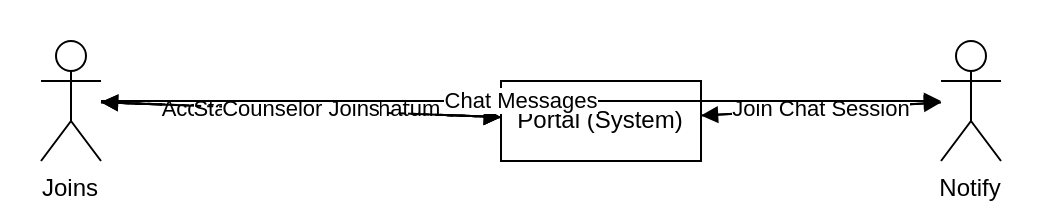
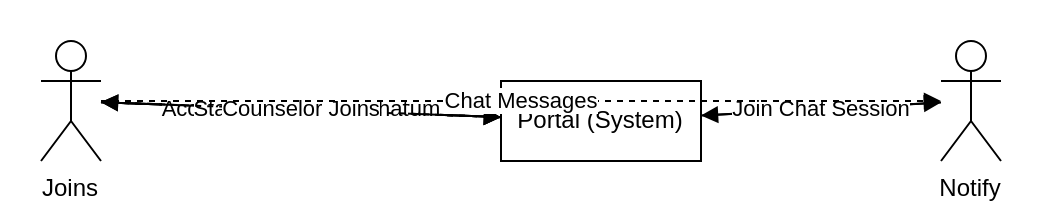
edge "Joins" -> "Notify": style solid -> dashed
